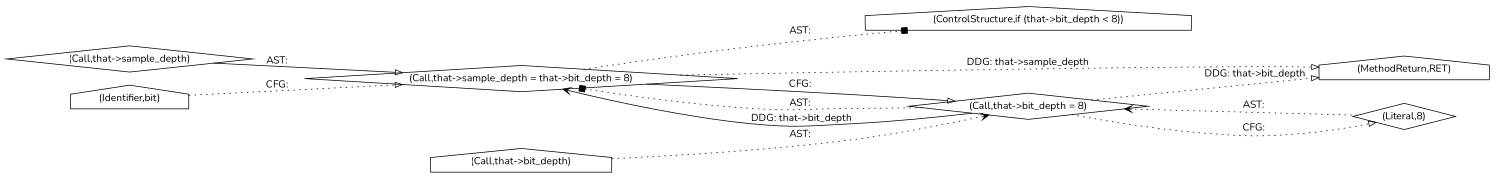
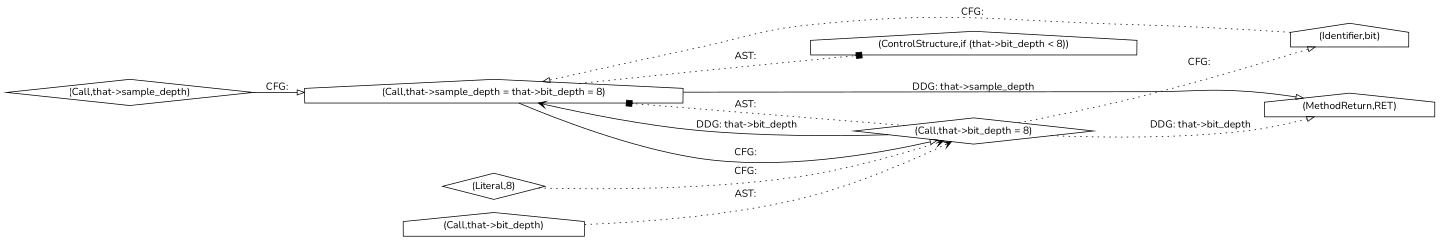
edge "(Call,that->sample_depth)" -> "(Call,that->sample_depth = that->bit_depth = 8)": label "AST: " -> "CFG: "
edge "(Call,that->sample_depth = that->bit_depth = 8)" -> "(MethodReturn,RET)": style dotted -> solid
node "(Call,that->sample_depth = that->bit_depth = 8)": shape diamond -> house
edge "(Literal,8)" -> "(Call,that->bit_depth = 8)": label "AST: " -> "CFG: "
edge "(Call,that->bit_depth = 8)" -> "(Literal,8)": now "(Call,that->bit_depth = 8)" -> "(Identifier,bit)"
